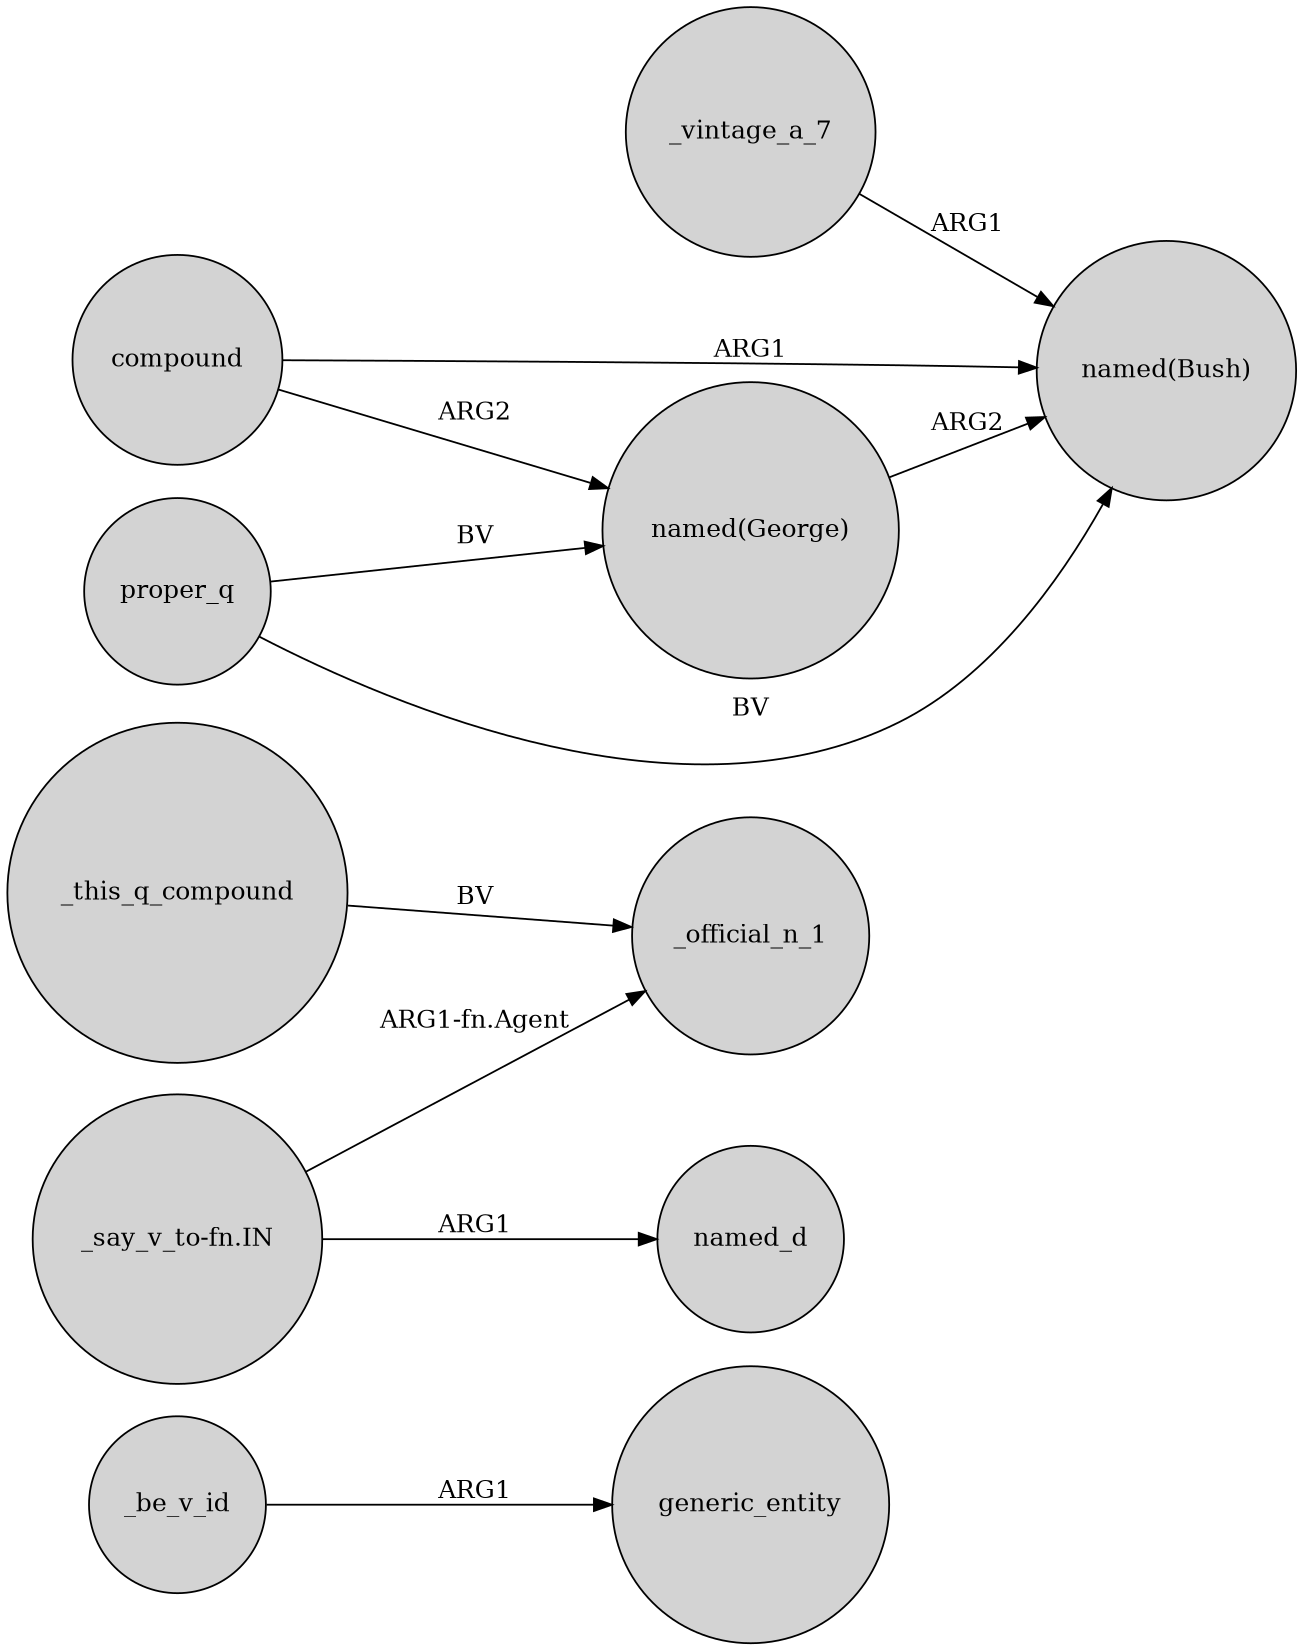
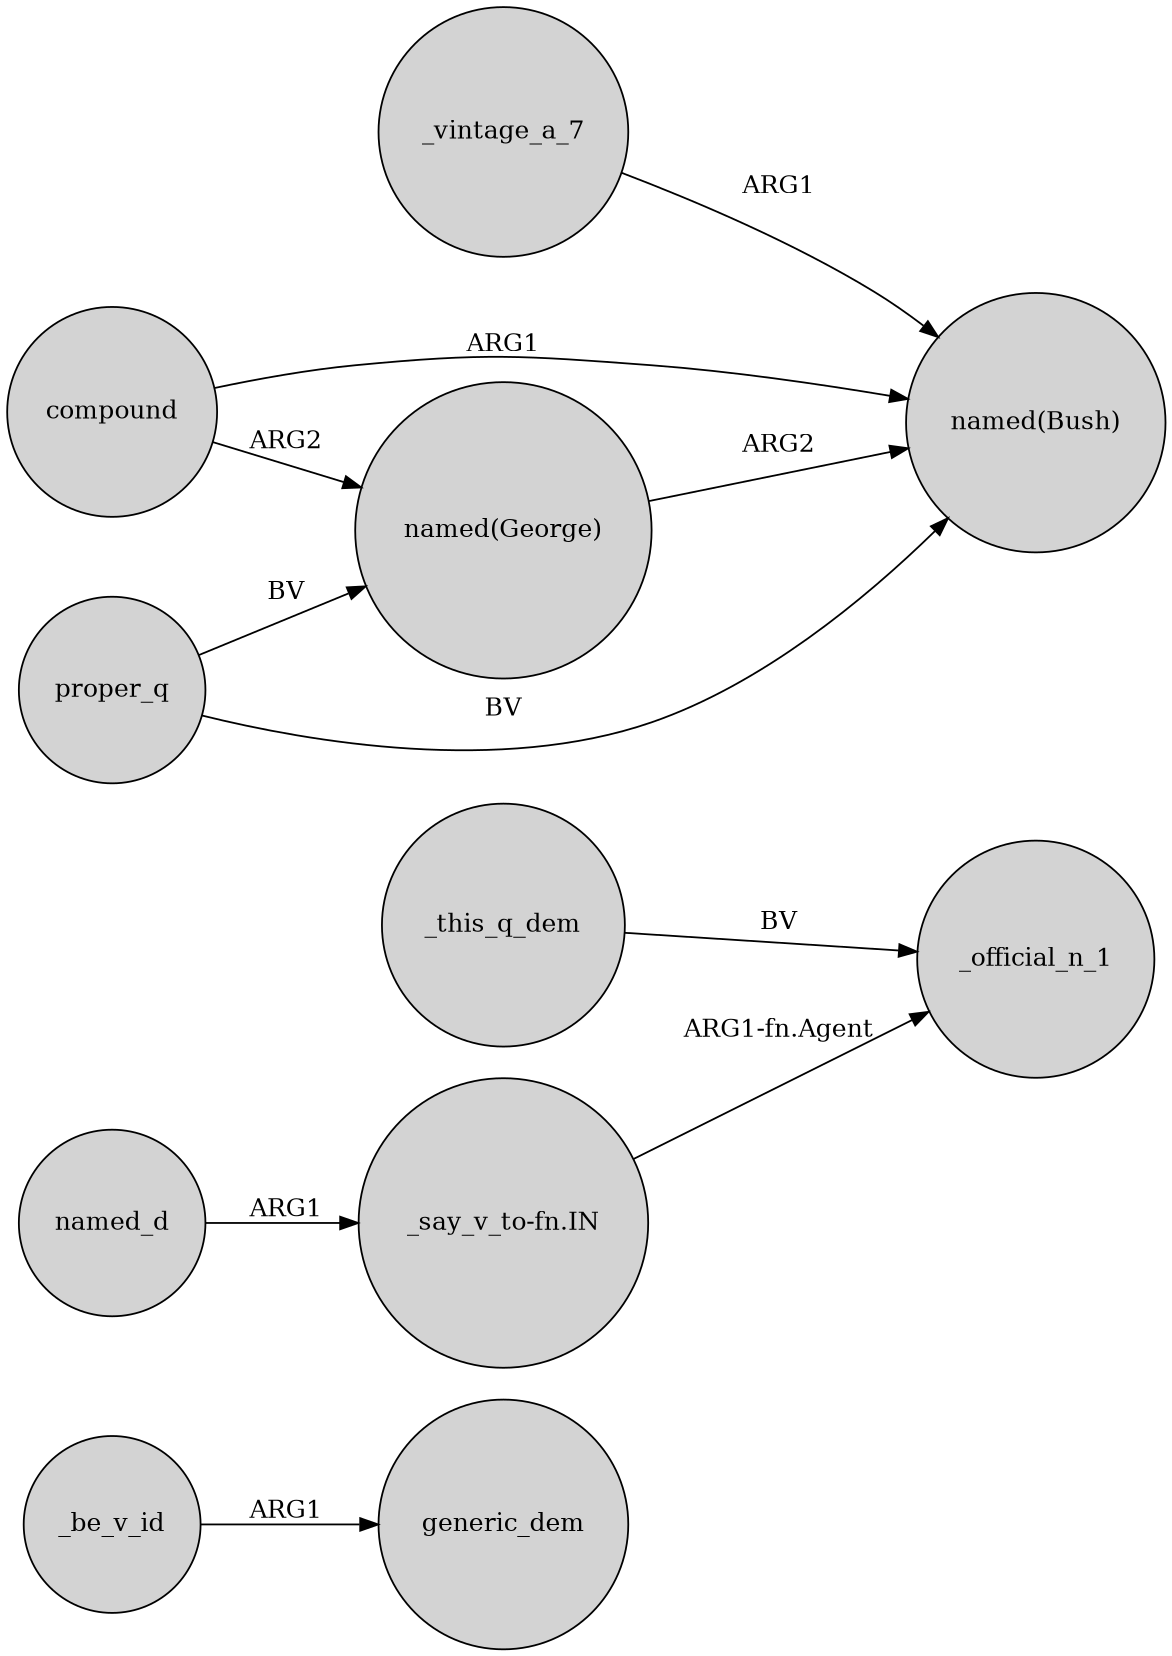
node "_this_q_compound": label "_this_q_compound" -> "_this_q_dem"
edge "_say_v_to-fn.IN" -> "named_d": reversed
node "generic_entity": label "generic_entity" -> "generic_dem"
